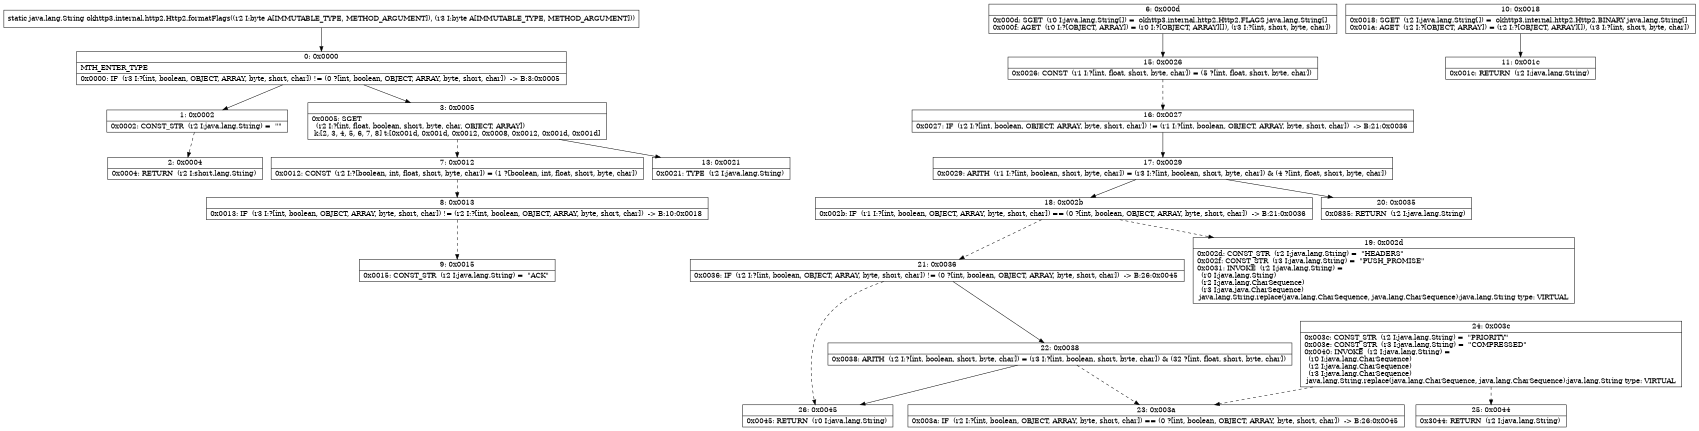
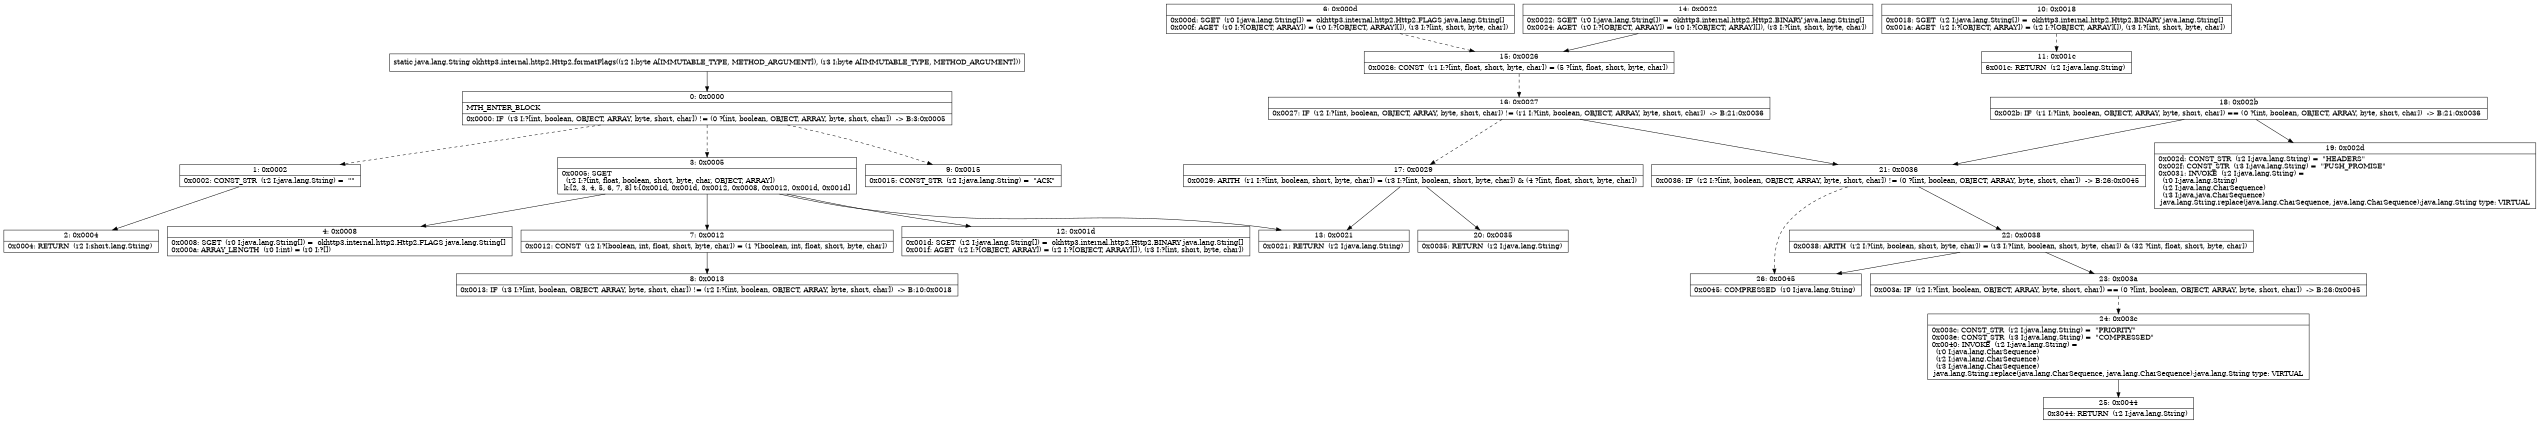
node "14: 0x0022": added
edge "6: 0x000d" -> "15: 0x0026": style solid -> dashed
edge "10: 0x0018" -> "11: 0x001c": style solid -> dashed
node "0: 0x0000": text "MTH_ENTER_TYPE" -> "MTH_ENTER_BLOCK"
node "11: 0x001c": text "0x001c: RETURN  (r2 I:java.lang.String)" -> "6x001c: RETURN  (r2 I:java.lang.String)"
edge "0: 0x0000" -> "3: 0x0005": style solid -> dashed
edge "0: 0x0000" -> "1: 0x0002": style solid -> dashed
edge "1: 0x0002" -> "2: 0x0004": style dashed -> solid
edge "16: 0x0027" -> "17: 0x0029": style solid -> dashed
edge "16: 0x0027" -> "21: 0x0036": added
edge "3: 0x0005" -> "7: 0x0012": style dashed -> solid
node "13: 0x0021": text "0x0021: TYPE  (r2 I:java.lang.String)" -> "0x0021: RETURN  (r2 I:java.lang.String)"
edge "7: 0x0012" -> "8: 0x0013": style dashed -> solid
edge "17: 0x0029" -> "18: 0x002b": now "17: 0x0029" -> "13: 0x0021"
node "20: 0x0035": text "0x0835: RETURN  (r2 I:java.lang.String)" -> "0x0035: RETURN  (r2 I:java.lang.String)"
edge "18: 0x002b" -> "19: 0x002d": style dashed -> solid
edge "8: 0x0013" -> "9: 0x0015": now "0: 0x0000" -> "9: 0x0015"
edge "18: 0x002b" -> "21: 0x0036": style dashed -> solid
node "4: 0x0008": added
node "12: 0x001d": added
edge "22: 0x0038" -> "23: 0x003a": style dashed -> solid
edge "24: 0x003c" -> "25: 0x0044": style dashed -> solid
edge "24: 0x003c" -> "23: 0x003a": reversed
node "26: 0x0045": text "0x0045: RETURN  (r0 I:java.lang.String)" -> "0x0045: COMPRESSED  (r0 I:java.lang.String)"
